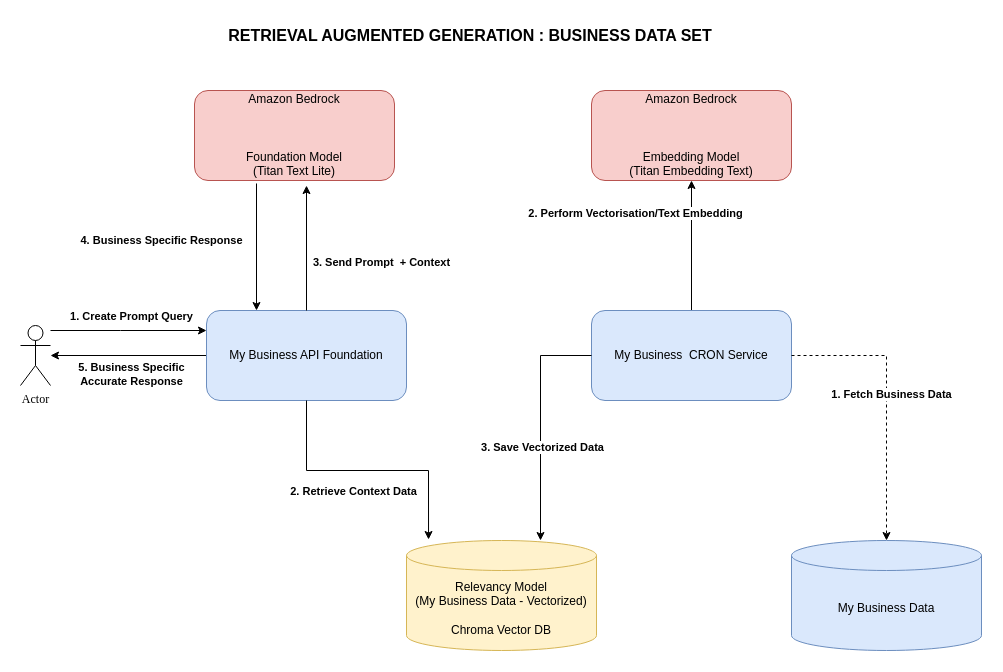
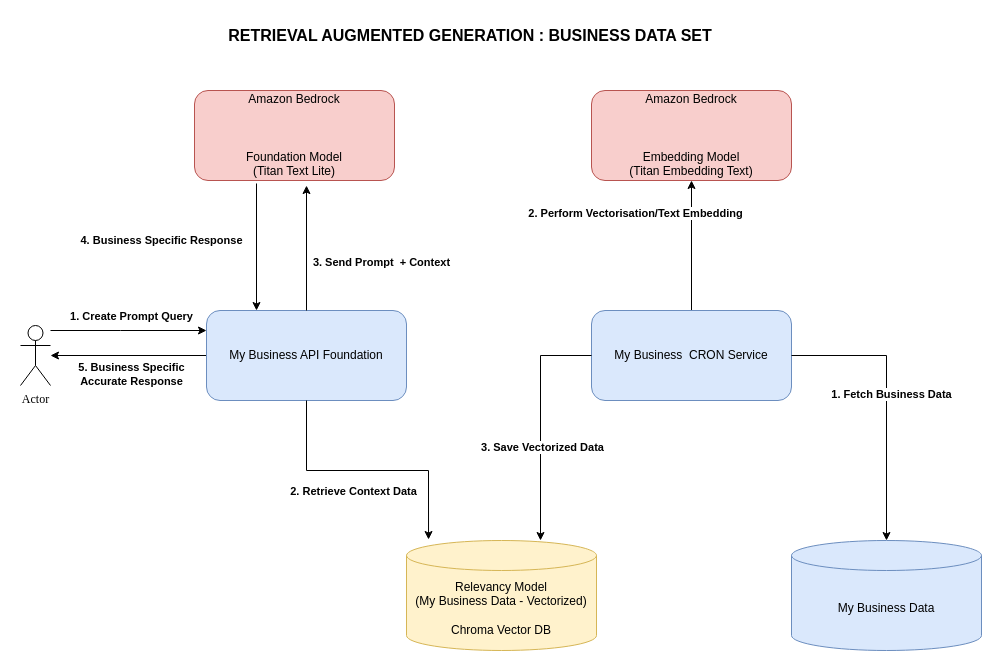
edge "My Business CRON Service" -> "My Business Data": style dashed -> solid
